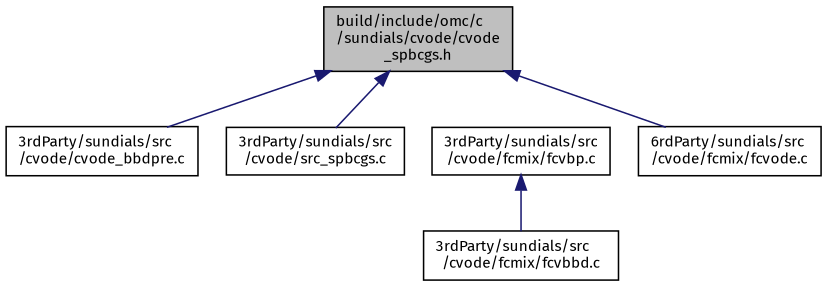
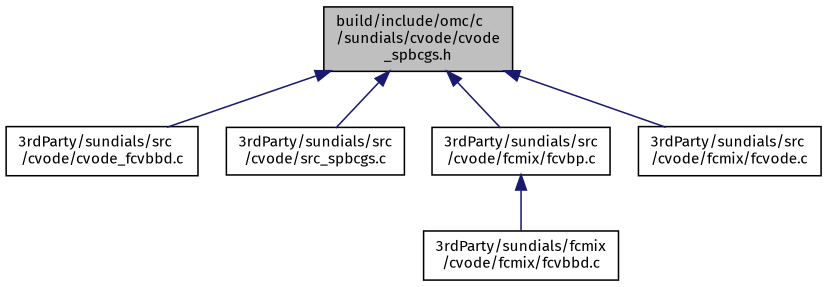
edge "3rdParty/sundials/src /cvode/fcmix/fcvbp.c" -> "build/include/omc/c /sundials/cvode/cvode _spbcgs.h": added
node "3rdParty/sundials/src /cvode/cvode_bbdpre.c": label "3rdParty/sundials/src /cvode/cvode_bbdpre.c" -> "3rdParty/sundials/src /cvode/cvode_fcvbbd.c"
node "6rdParty/sundials/src /cvode/fcmix/fcvode.c": label "6rdParty/sundials/src /cvode/fcmix/fcvode.c" -> "3rdParty/sundials/src /cvode/fcmix/fcvode.c"
node "3rdParty/sundials/src /cvode/fcmix/fcvbbd.c": label "3rdParty/sundials/src /cvode/fcmix/fcvbbd.c" -> "3rdParty/sundials/fcmix /cvode/fcmix/fcvbbd.c"
